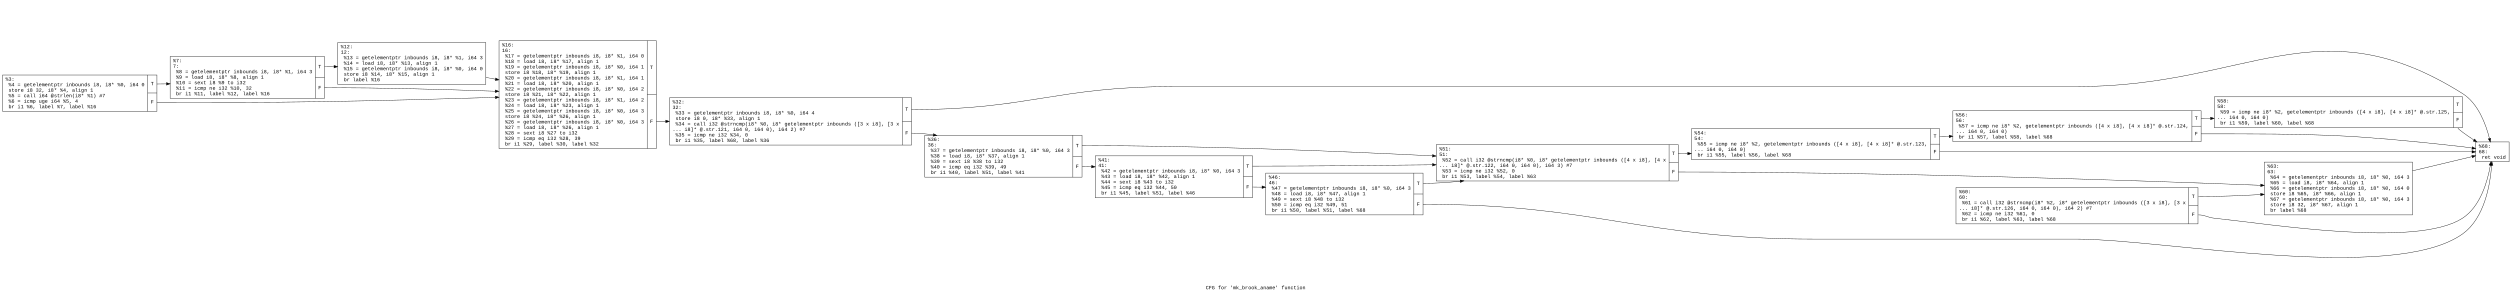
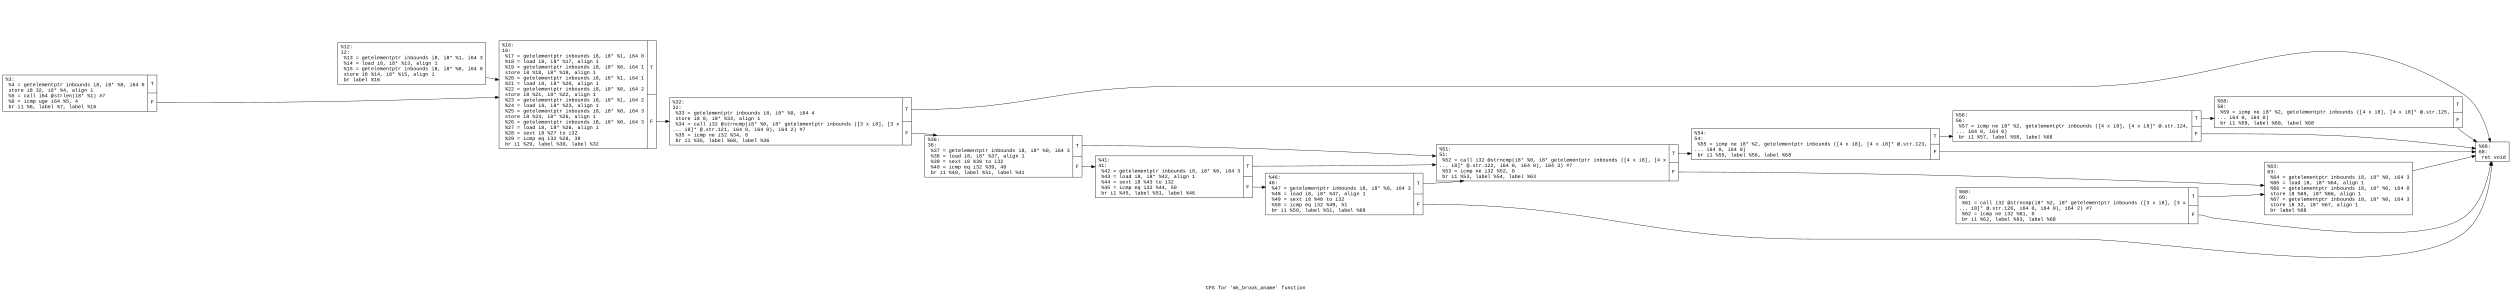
node "%7:": removed
